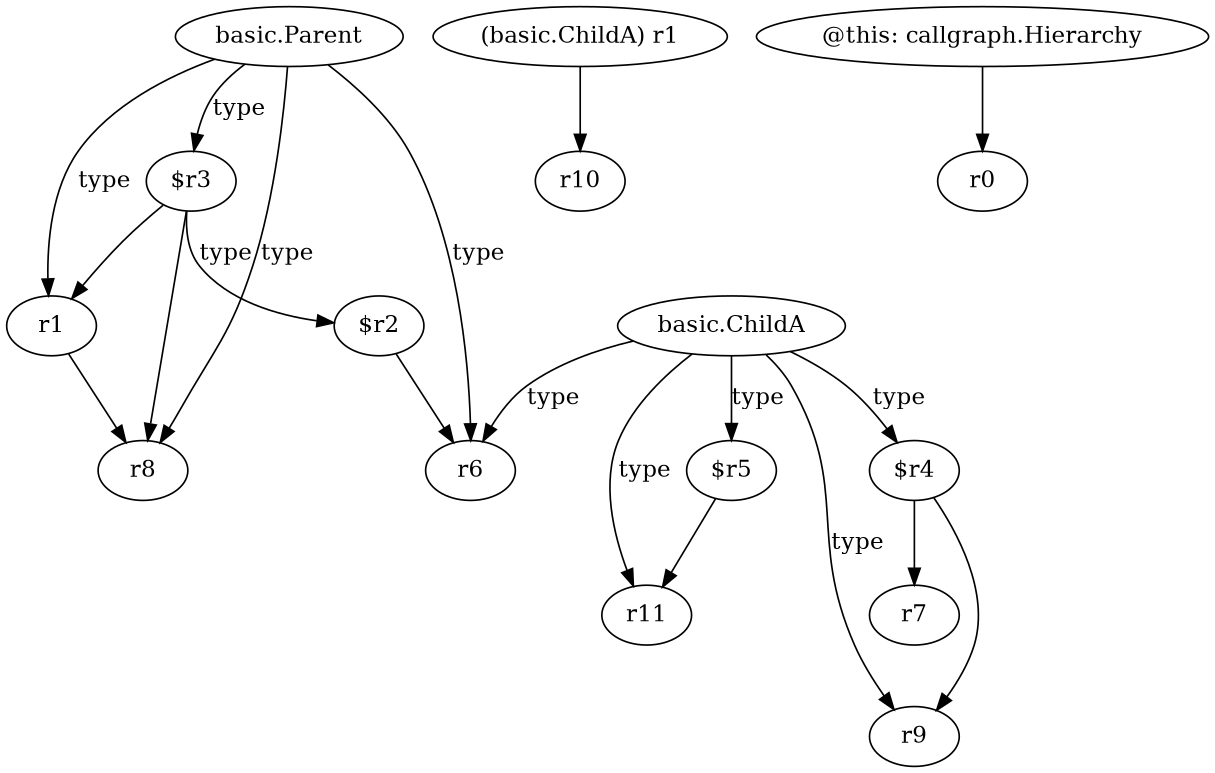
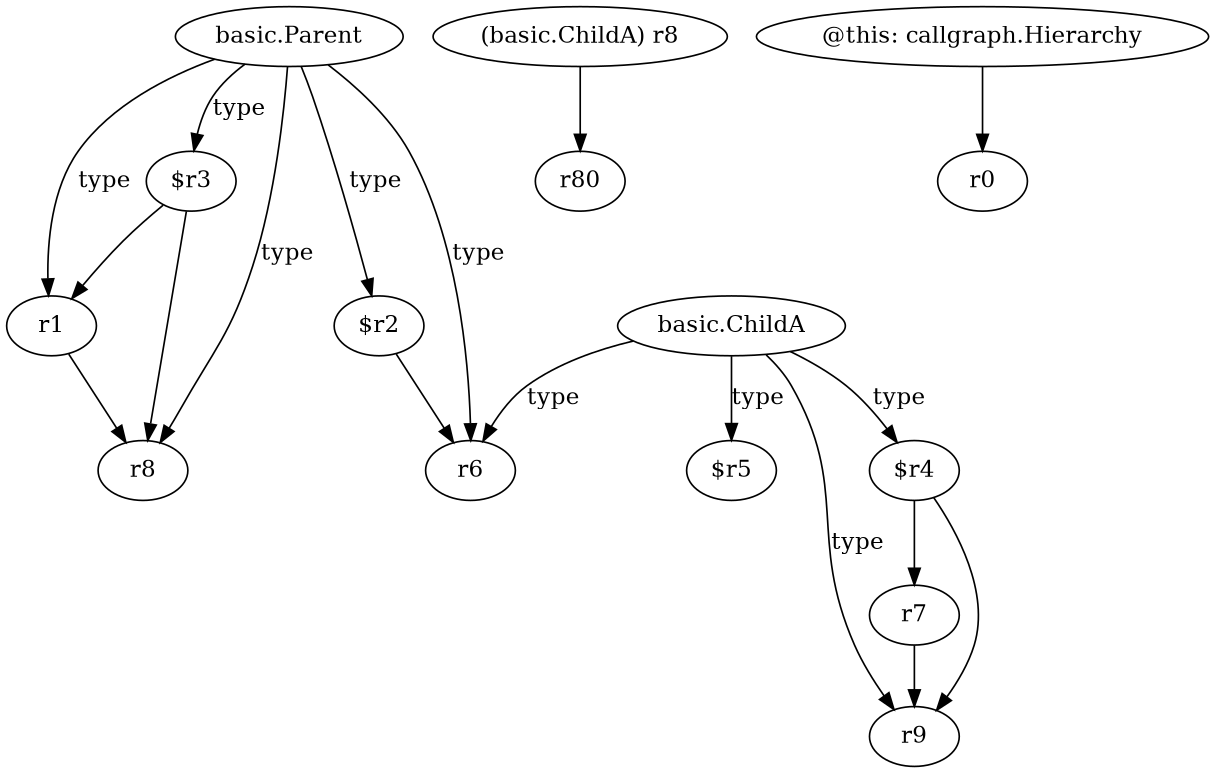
node "(basic.ChildA) r1": label "(basic.ChildA) r1" -> "(basic.ChildA) r8"
node "r10": label "r10" -> "r80"
edge "$r3" -> "$r2": now "basic.Parent" -> "$r2"
node "r11": removed
edge "r7" -> "r9": added
